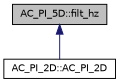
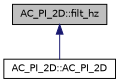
node "AC_PI_5D::filt_hz": label "AC_PI_5D::filt_hz" -> "AC_PI_2D::filt_hz"
